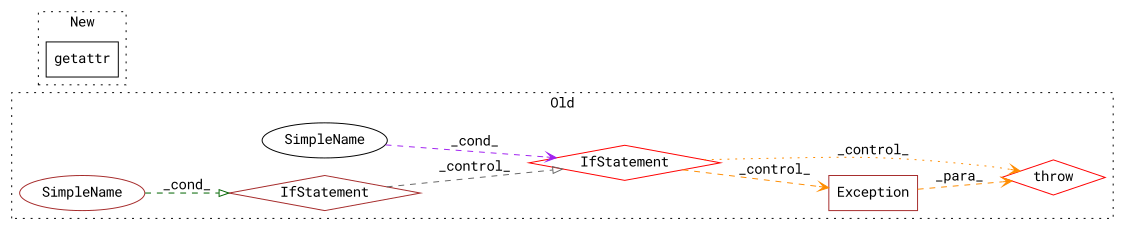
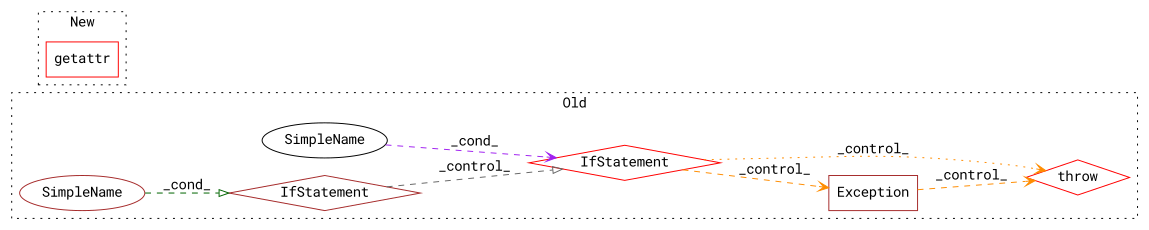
node "getattr": color black -> red
edge "Exception" -> "throw": label "_para_" -> "_control_"
